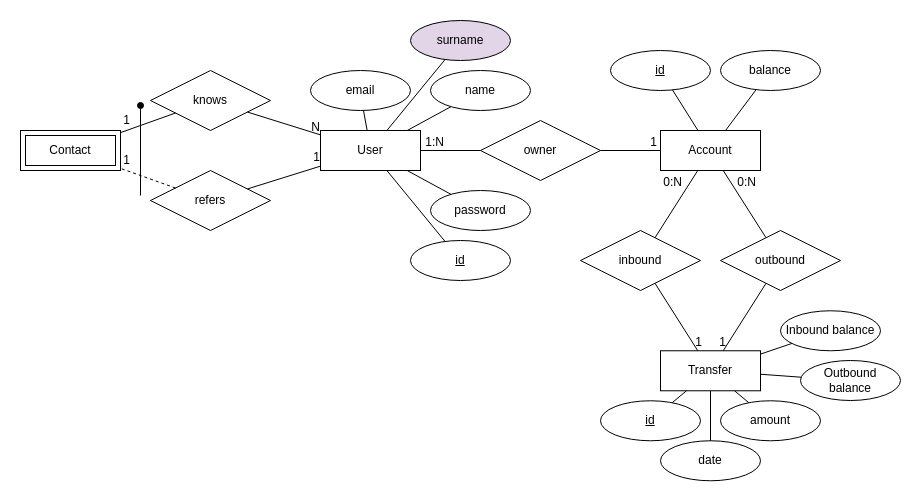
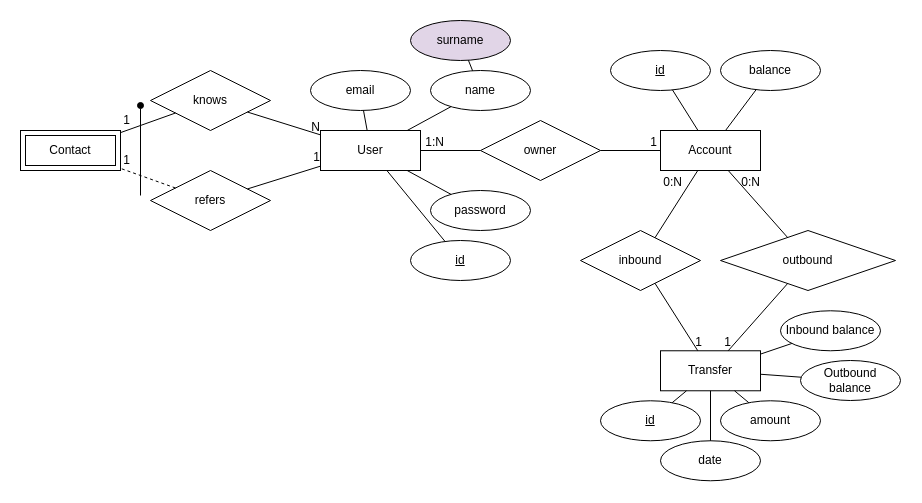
edge "surname" -- "User": now "surname" -- "name"
node "outbound": size 120x60 -> 175x60
